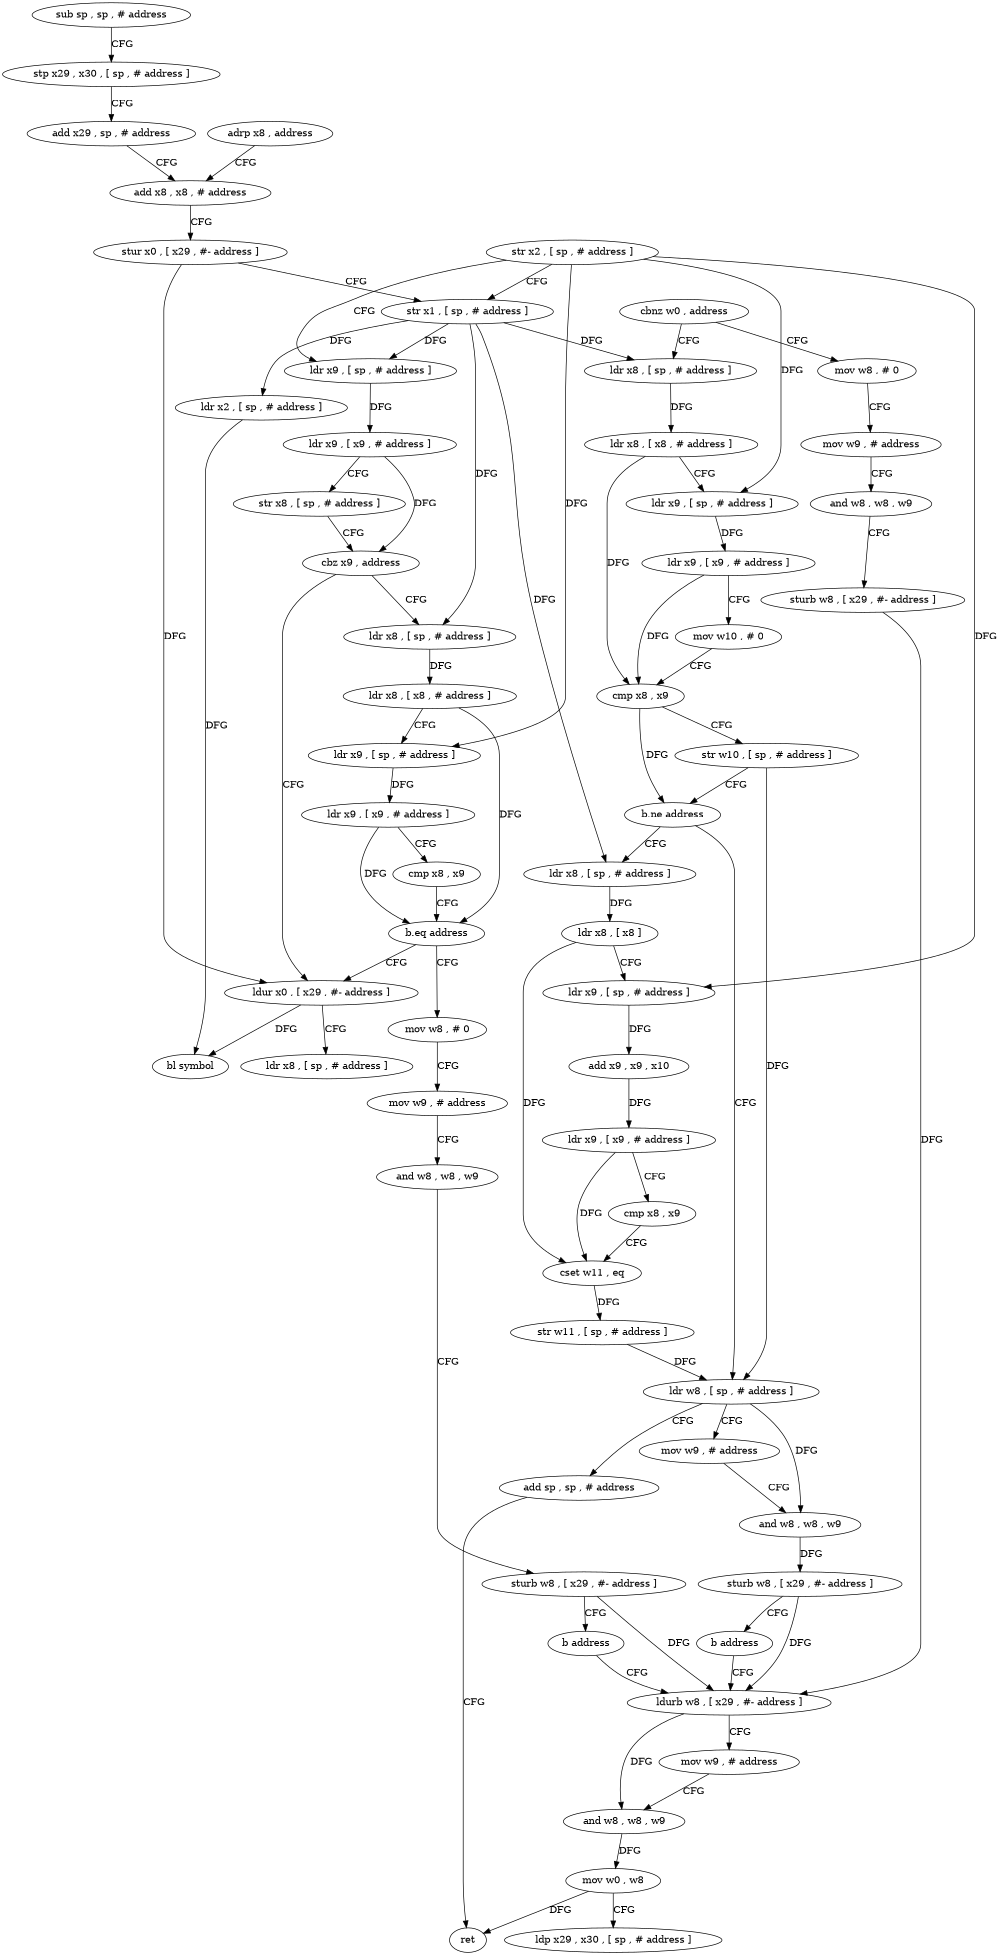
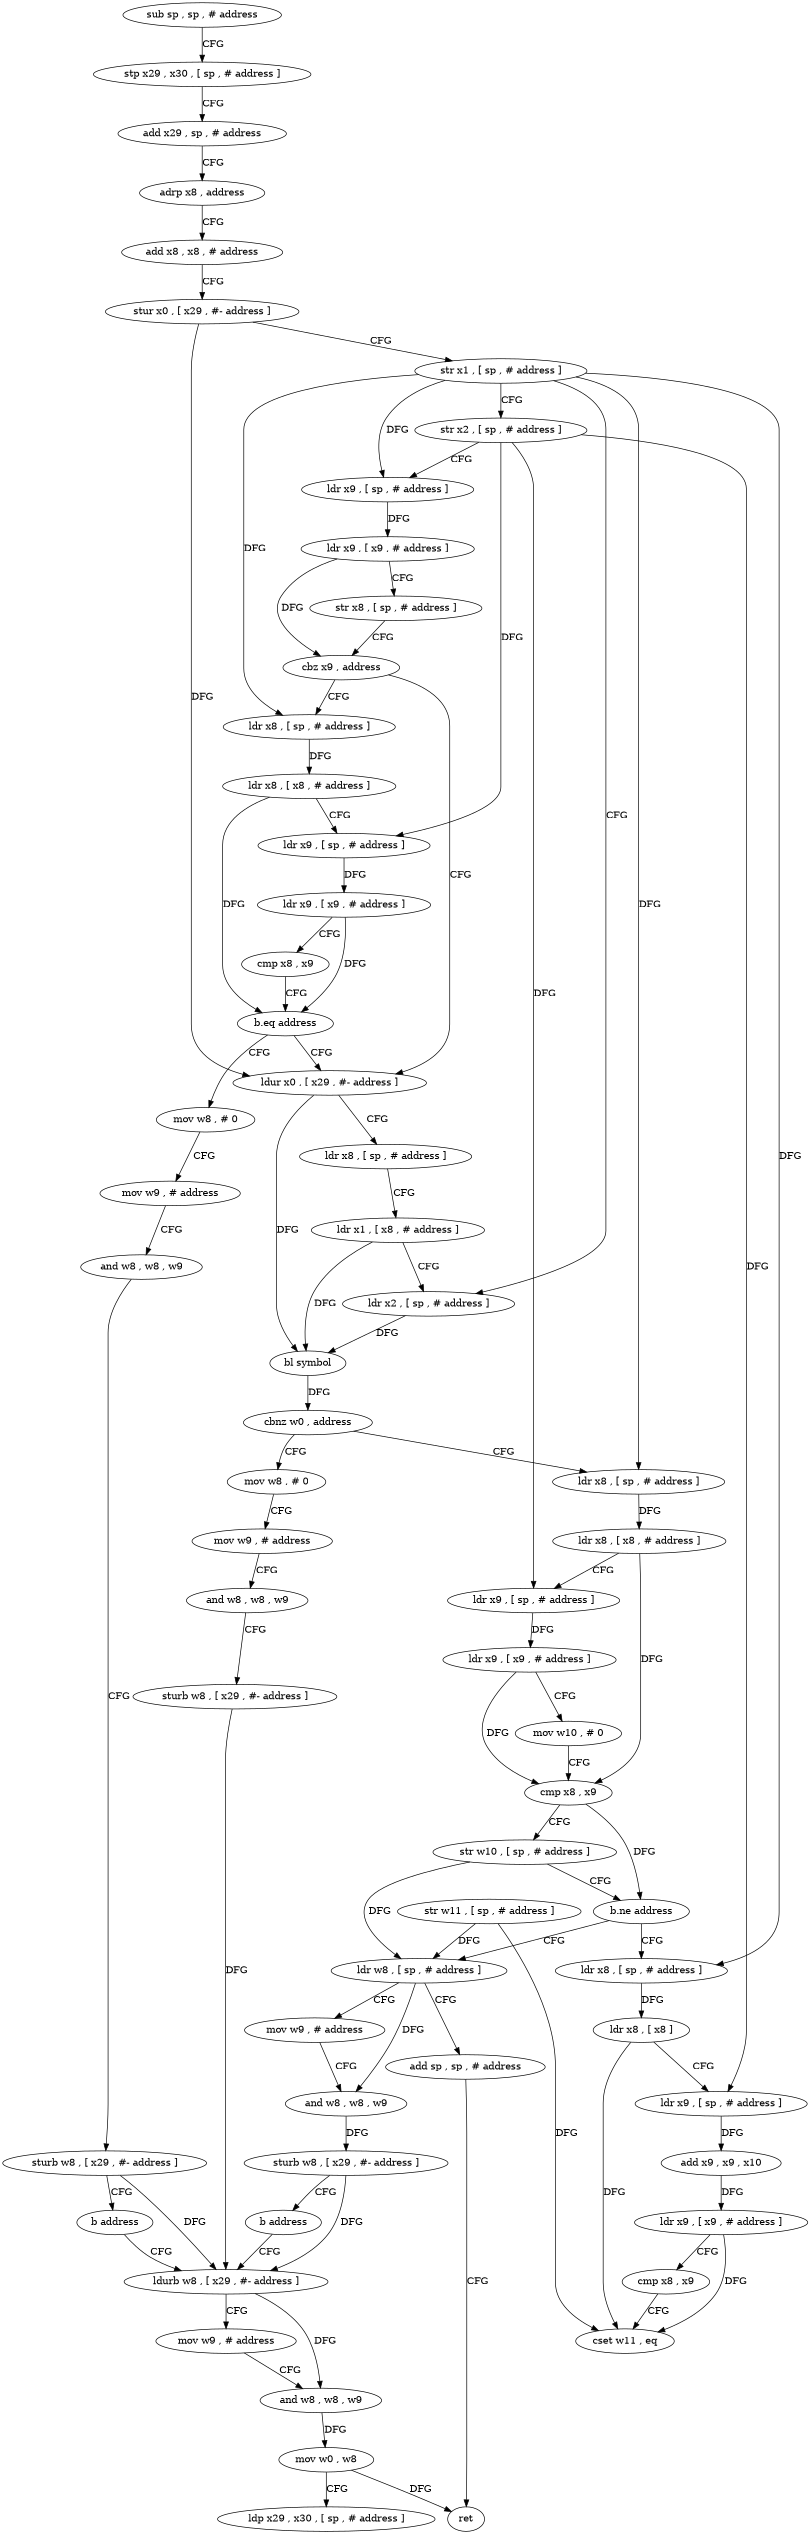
edge "add x29 , sp , # address" -> "add x8 , x8 , # address": now "add x29 , sp , # address" -> "adrp x8 , address"
edge "str x2 , [ sp , # address ]" -> "str x1 , [ sp , # address ]": reversed
edge "str x1 , [ sp , # address ]" -> "ldr x2 , [ sp , # address ]": label "DFG" -> "CFG"
node "ldr x1 , [ x8 , # address ]": added
edge "cset w11 , eq" -> "str w11 , [ sp , # address ]": reversed
edge "bl symbol" -> "cbnz w0 , address": added, label "DFG"
